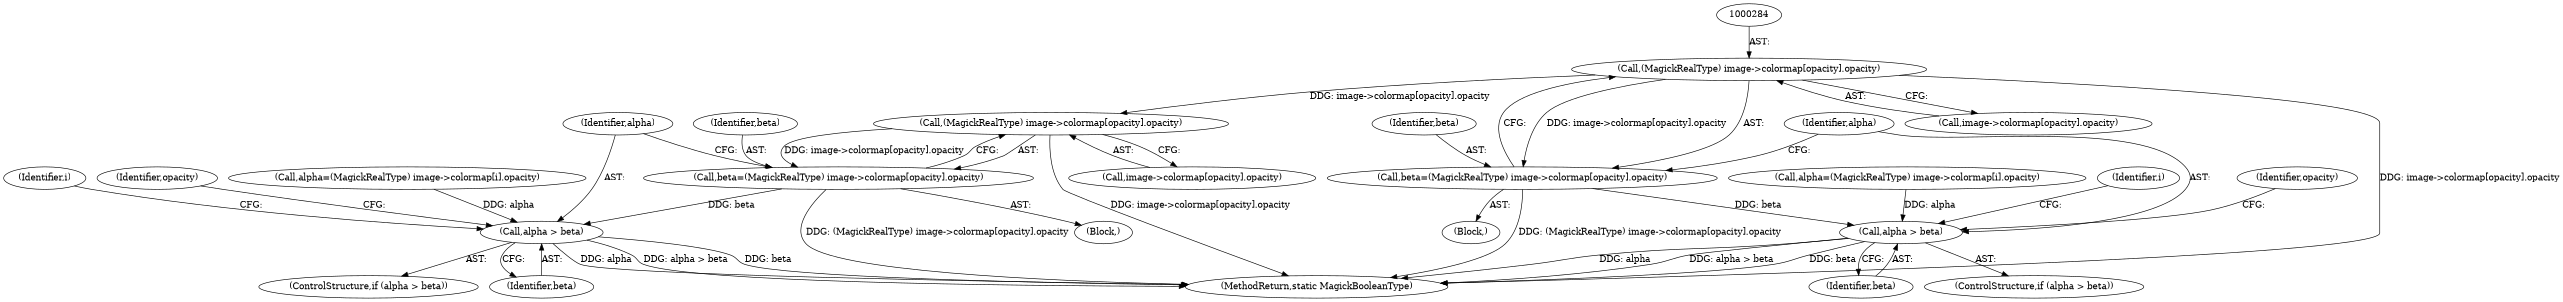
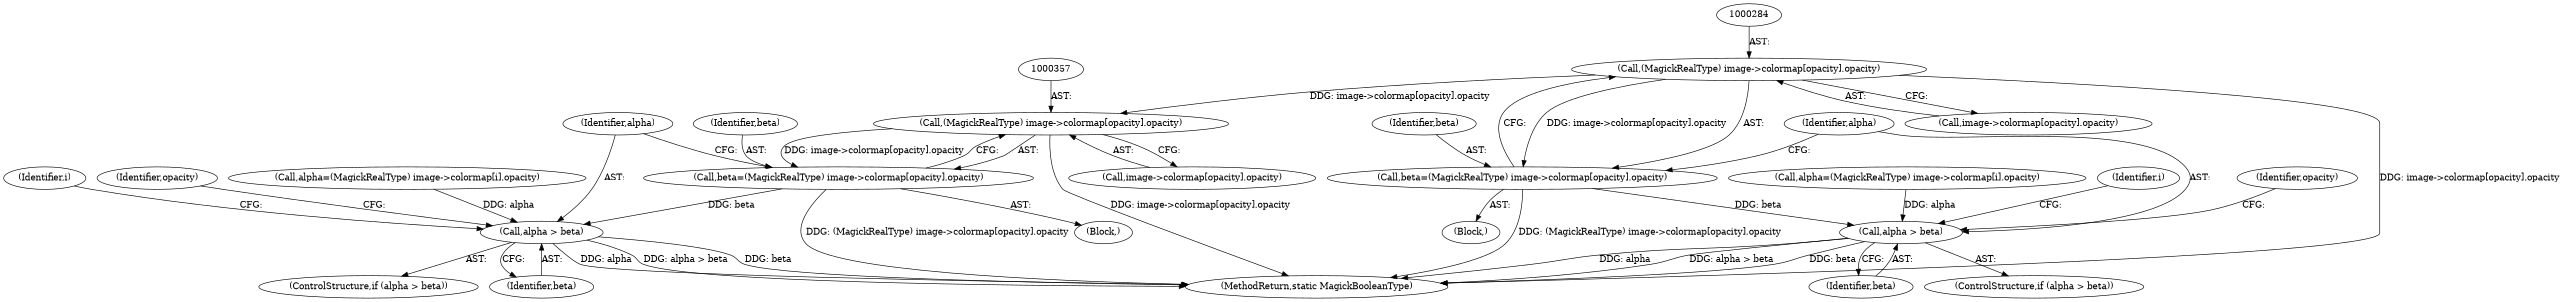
node "1000357": added
